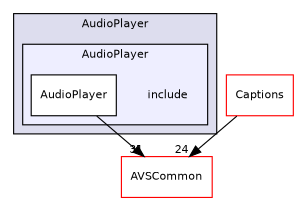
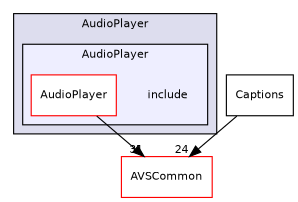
node "AudioPlayer": color black -> red
node "Captions": color red -> black
